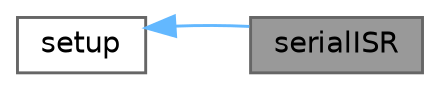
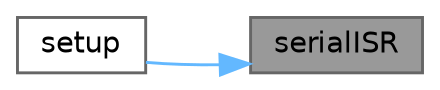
edge "serialISR" -> "setup": reversed
